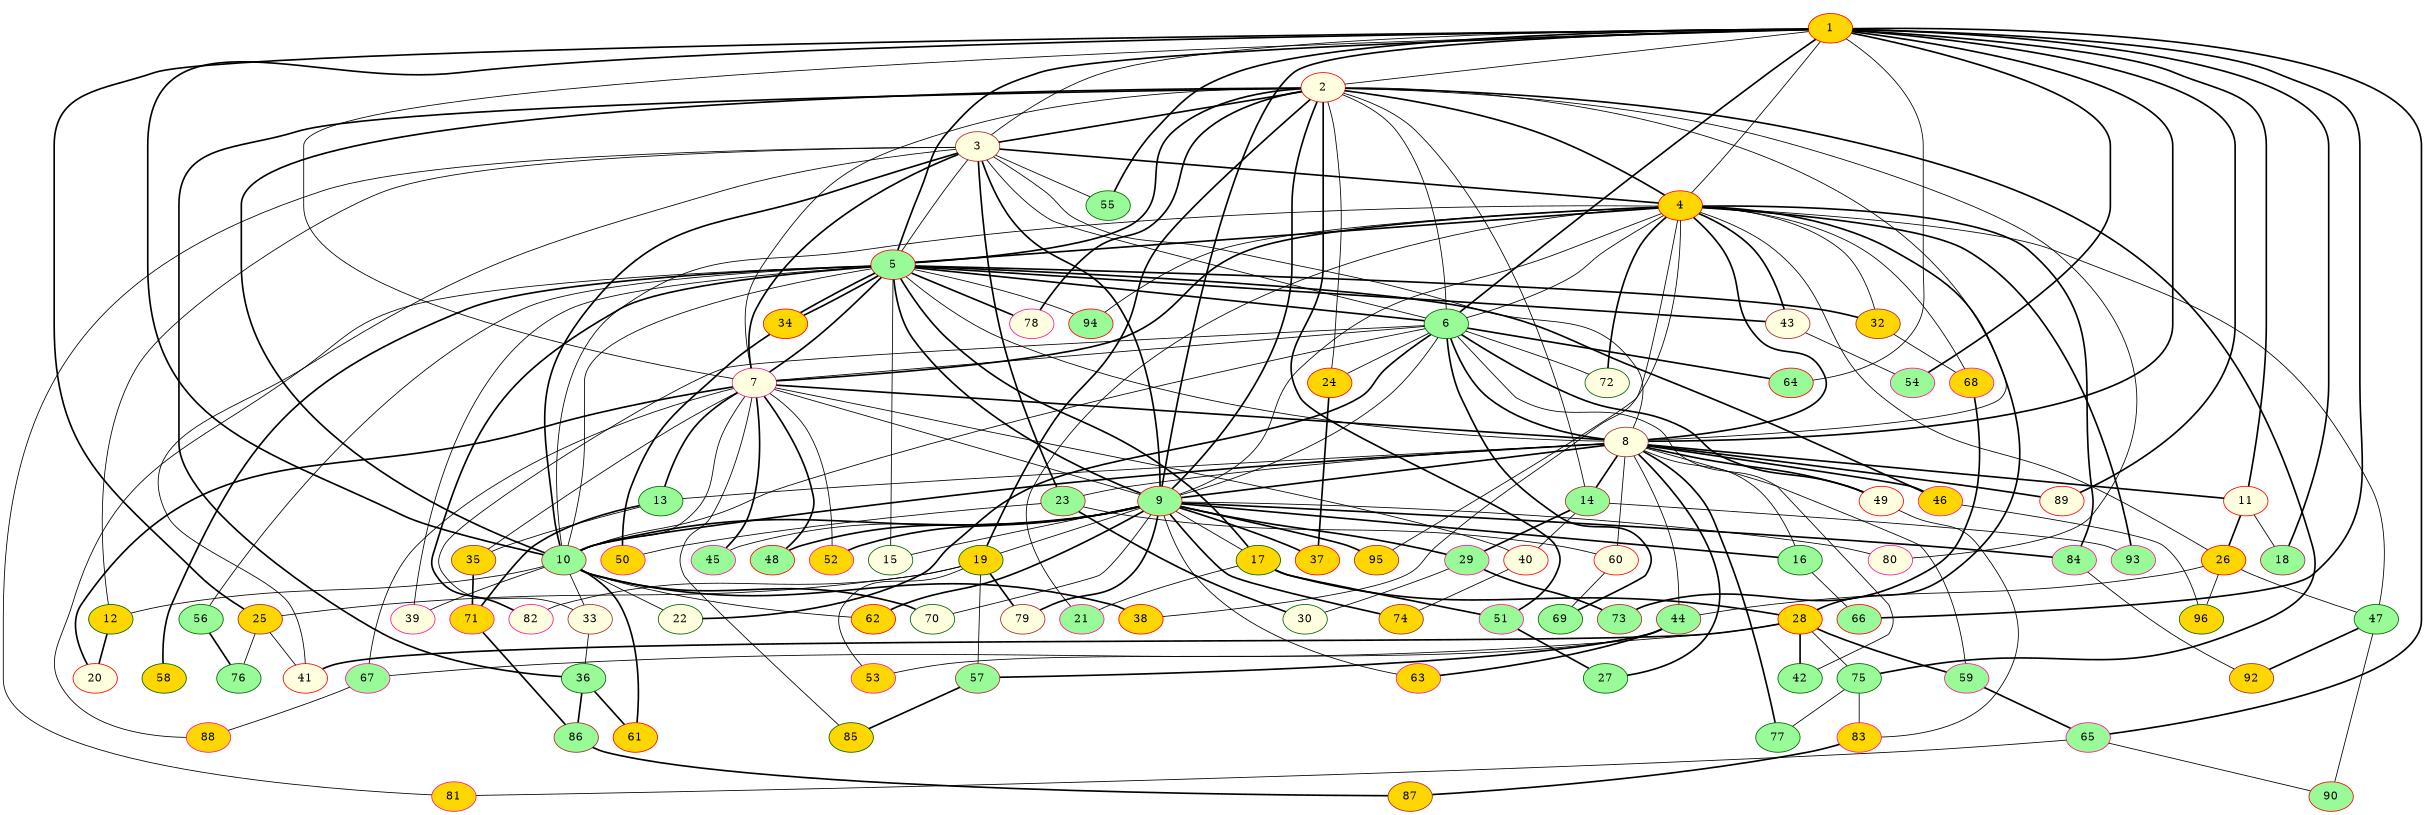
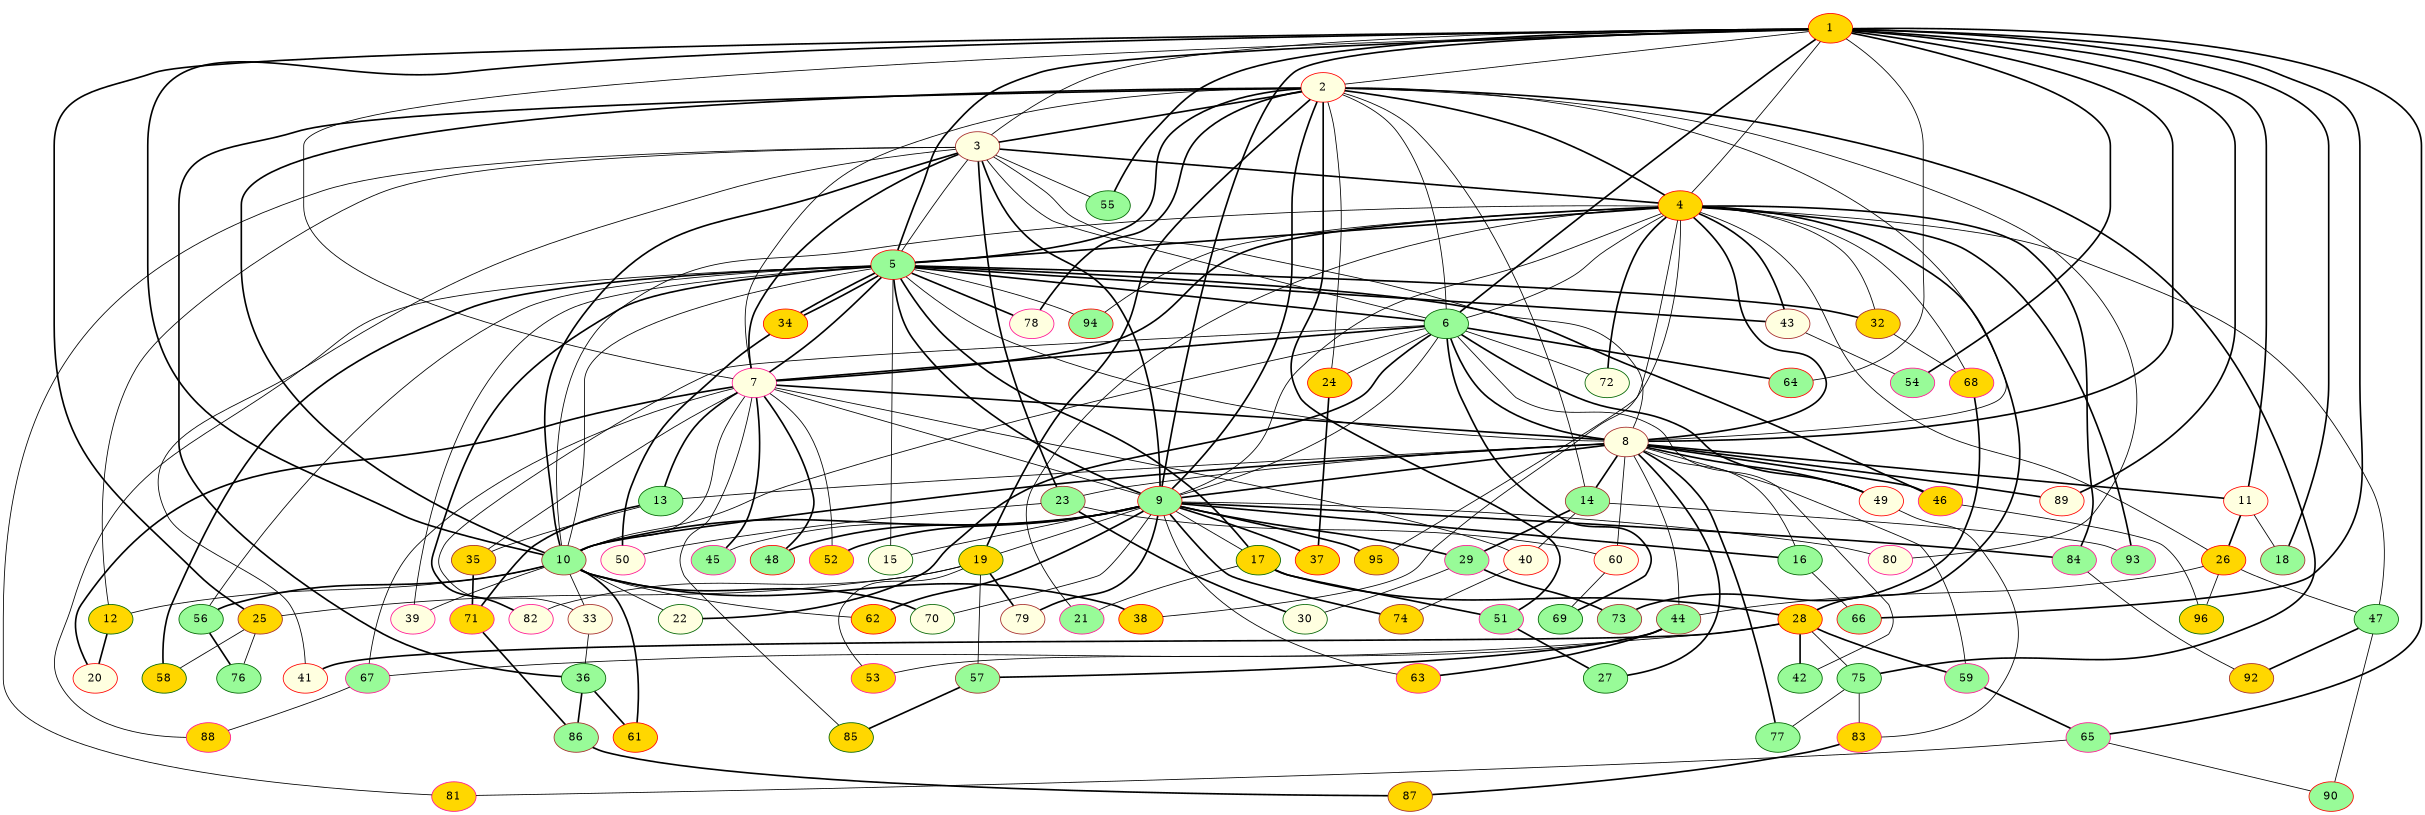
edge "6" -- "7": style solid -> bold
node "50": fillcolor gold -> lightyellow
edge "10" -- "56": added
edge "25" -- "41": now "25" -- "58"
